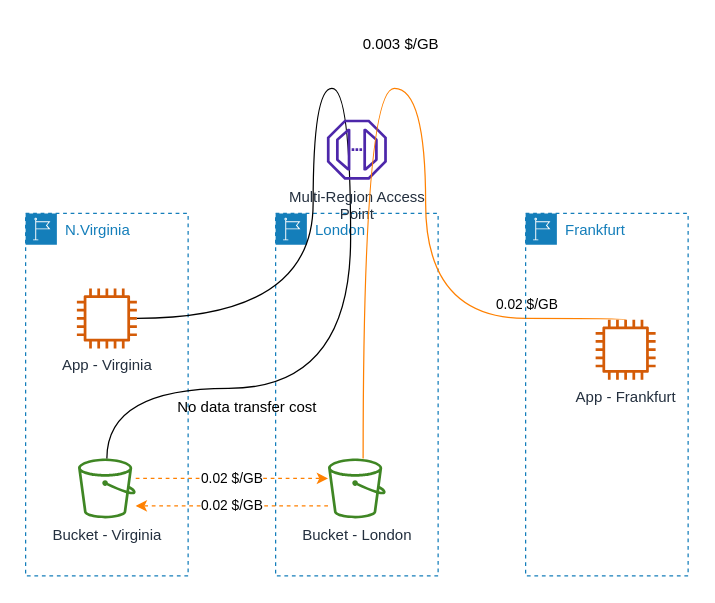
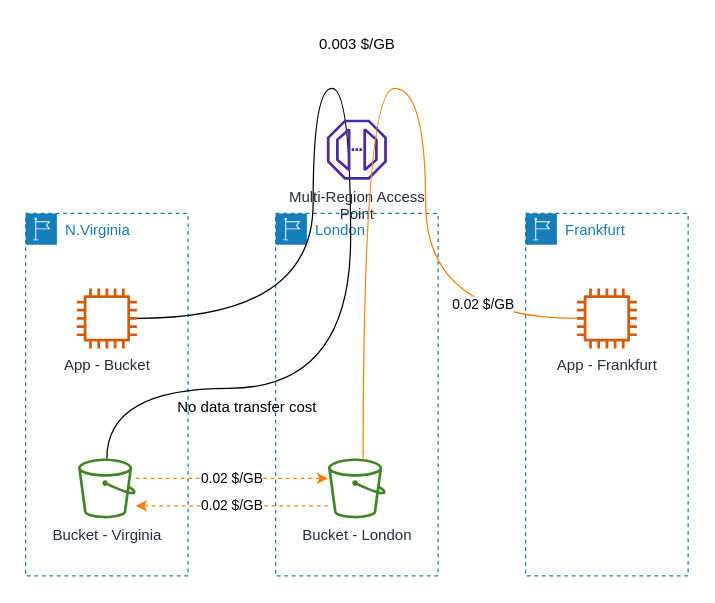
node "0.003 $/GB": moved (401, 44) -> (357, 44)
node "App - Frankfurt": moved (626, 349) -> (607, 318)
node "App - Virginia": label "App - Virginia" -> "App - Bucket"
